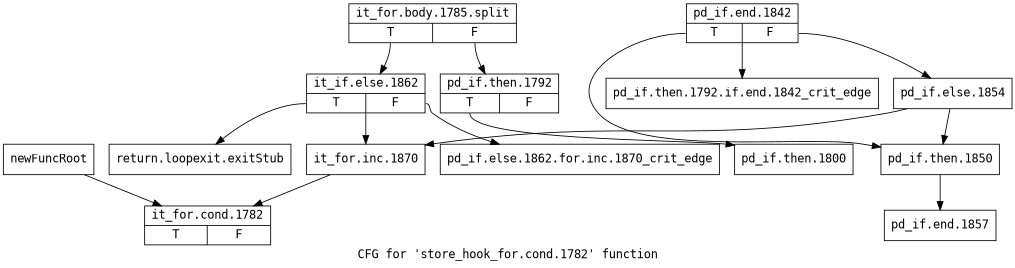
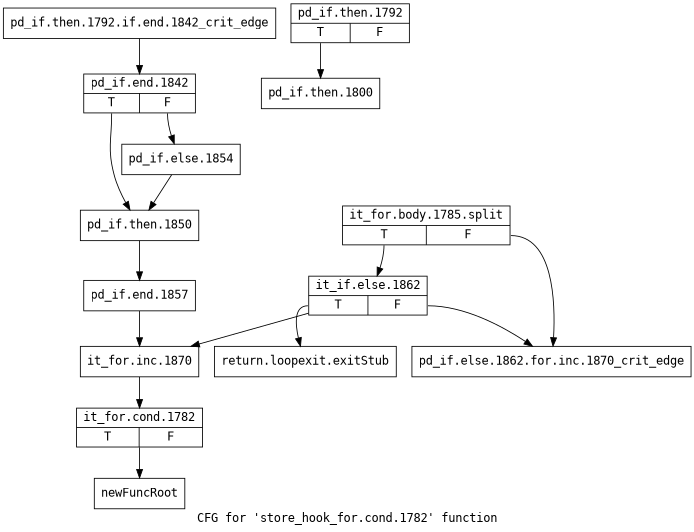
edge "it_for.body.1785.split" -> "pd_if.then.1792": now "it_for.body.1785.split" -> "pd_if.else.1862.for.inc.1870_crit_edge"
edge "pd_if.end.1842" -> "pd_if.then.1792.if.end.1842_crit_edge": reversed
edge "pd_if.else.1854" -> "it_for.inc.1870": now "pd_if.end.1857" -> "it_for.inc.1870"
edge "newFuncRoot" -> "it_for.cond.1782": reversed
